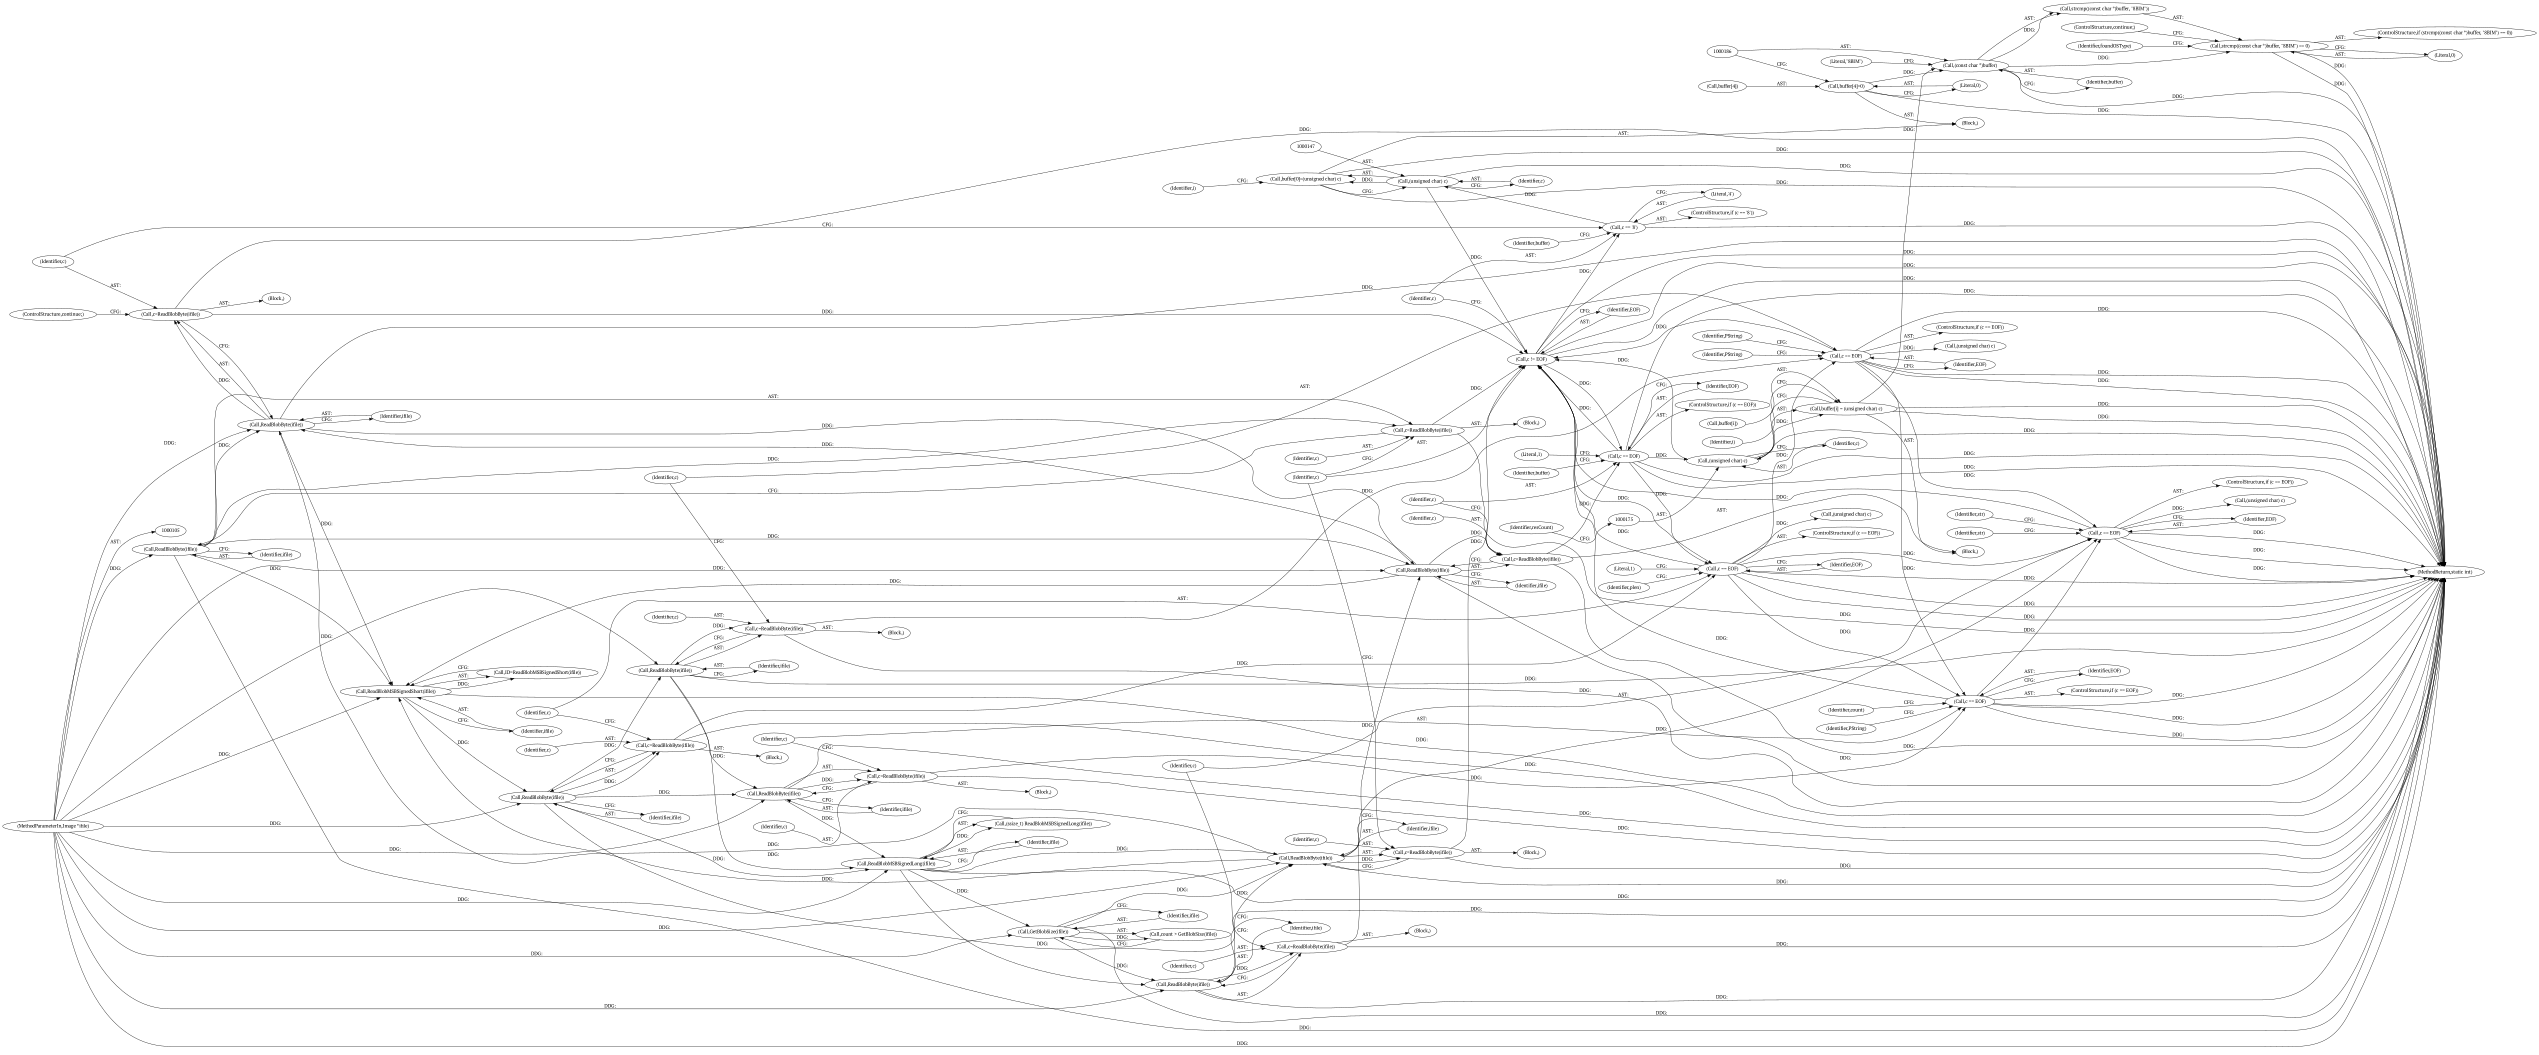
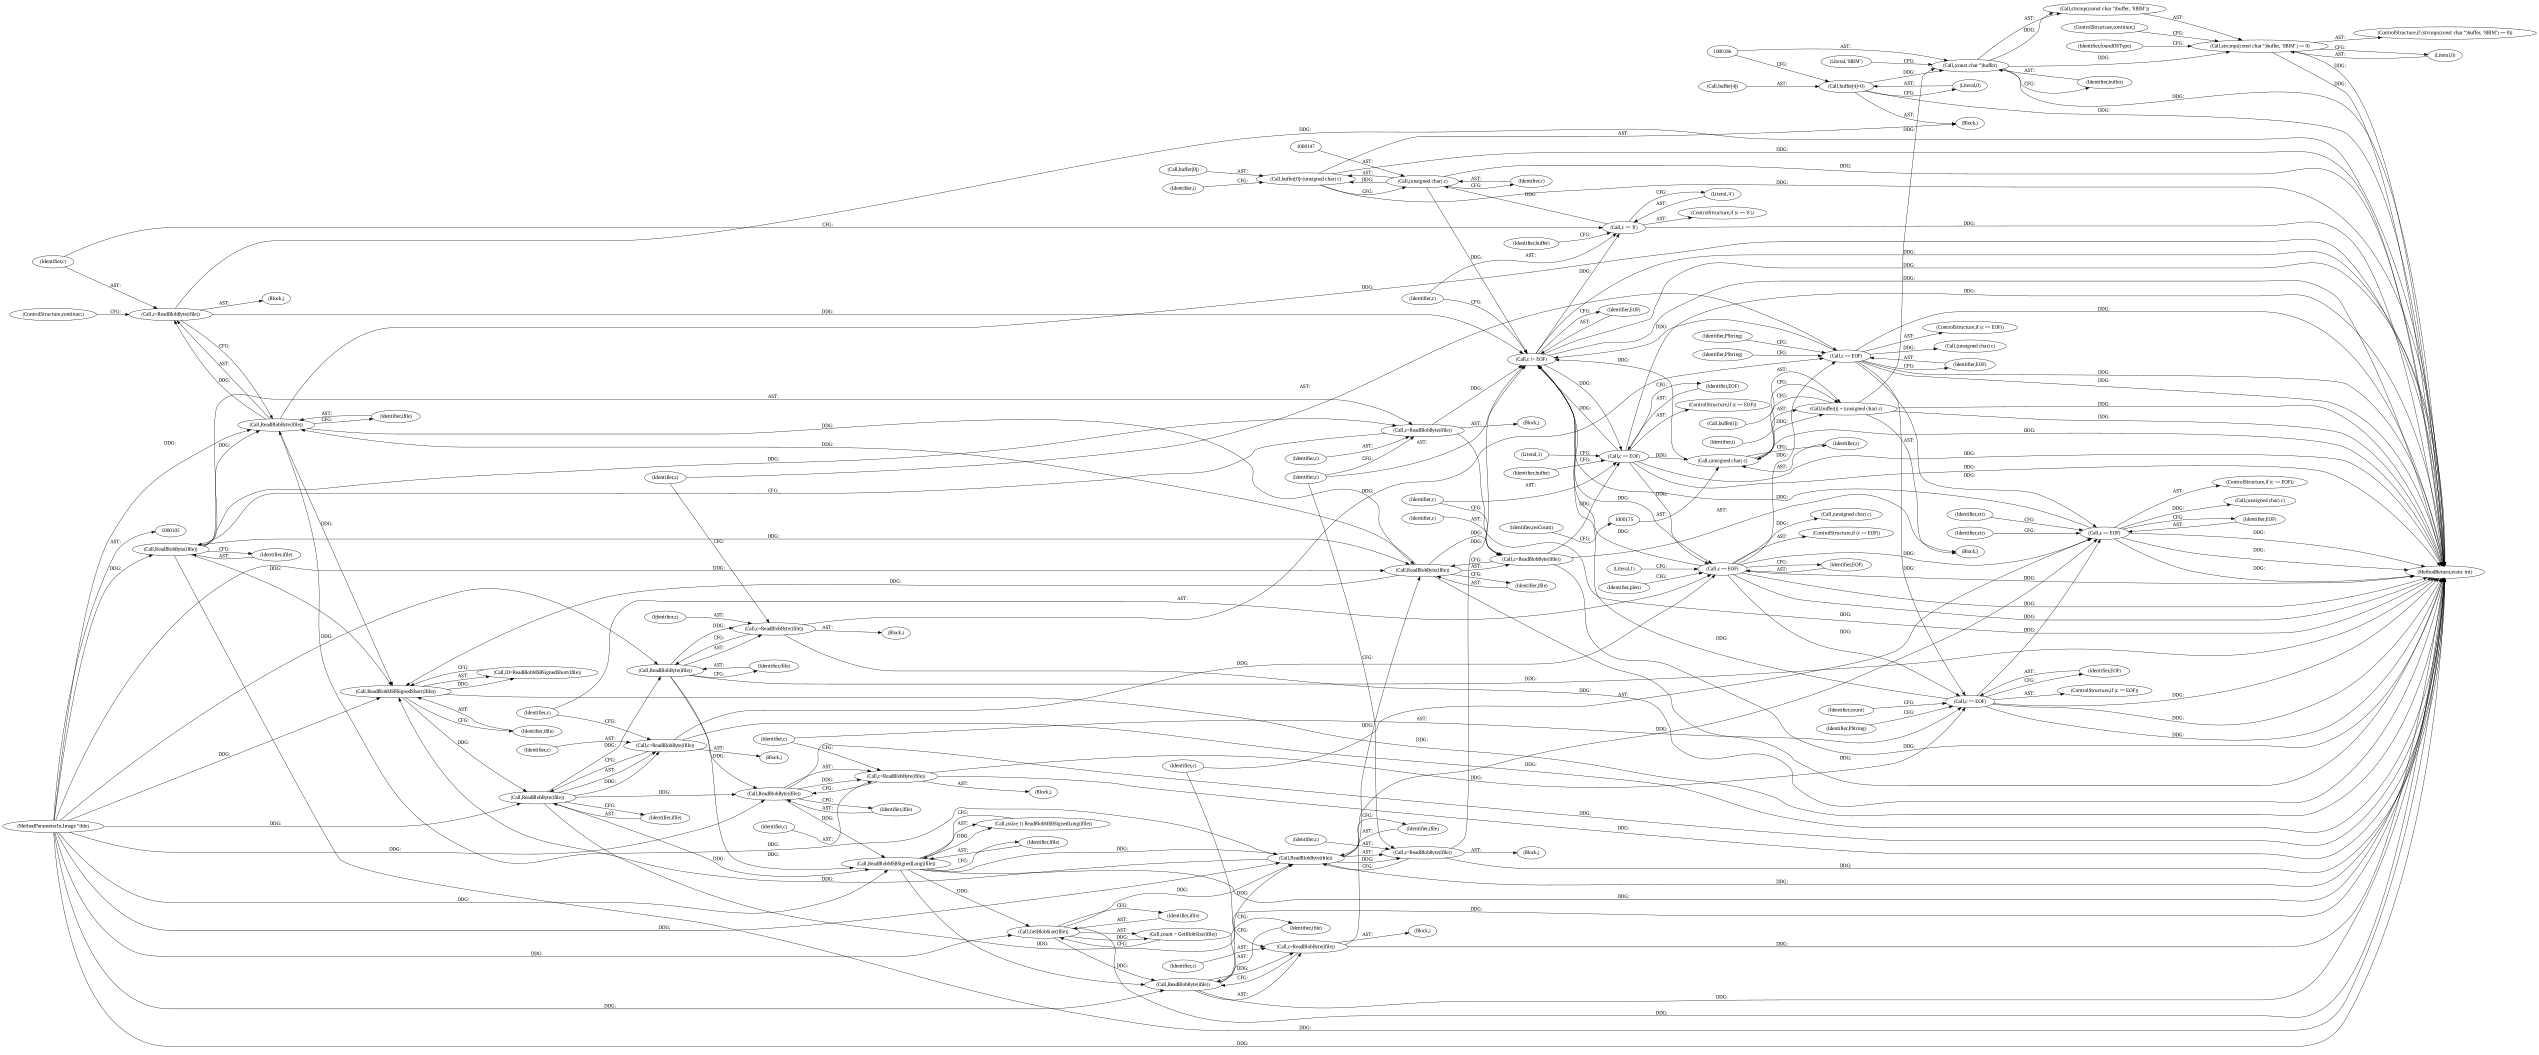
node "(Call,buffer[0])": added
